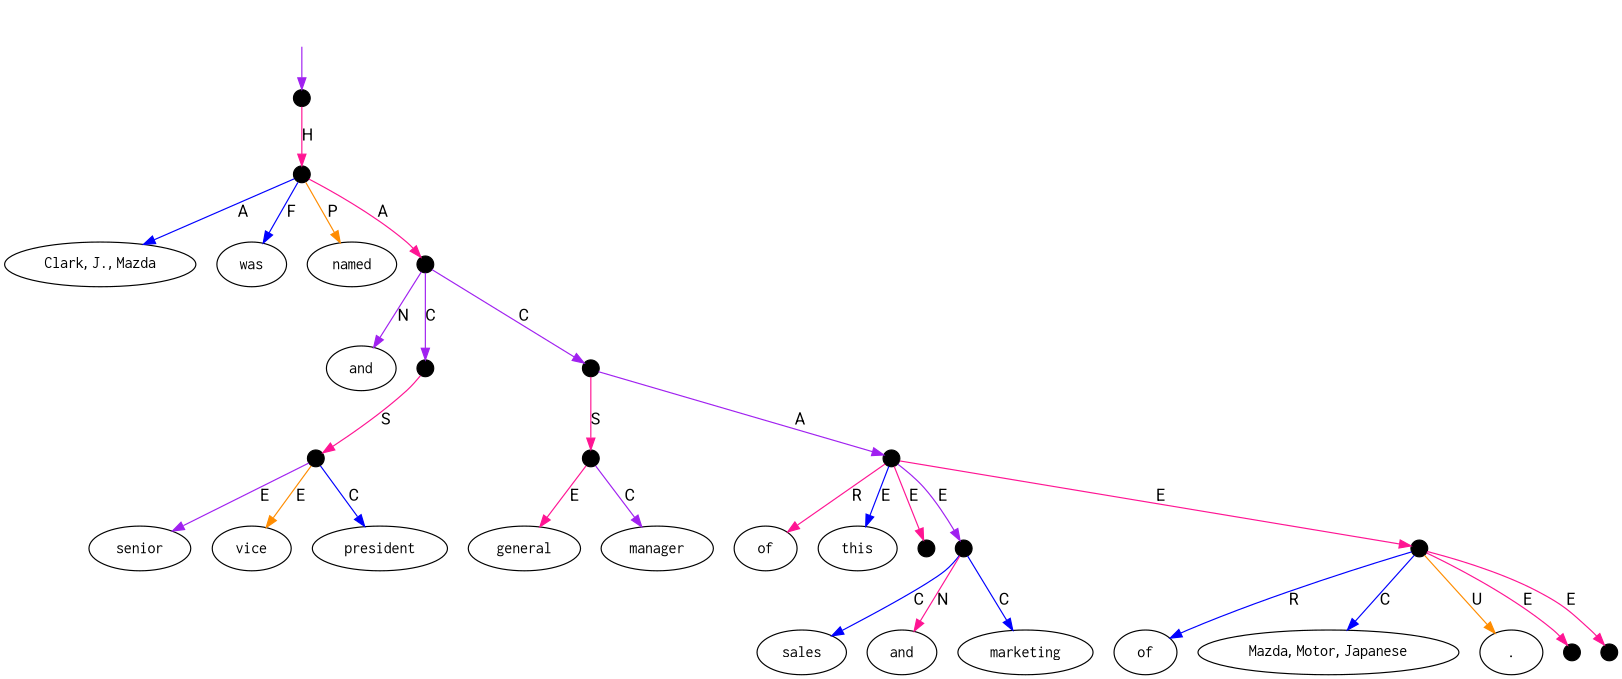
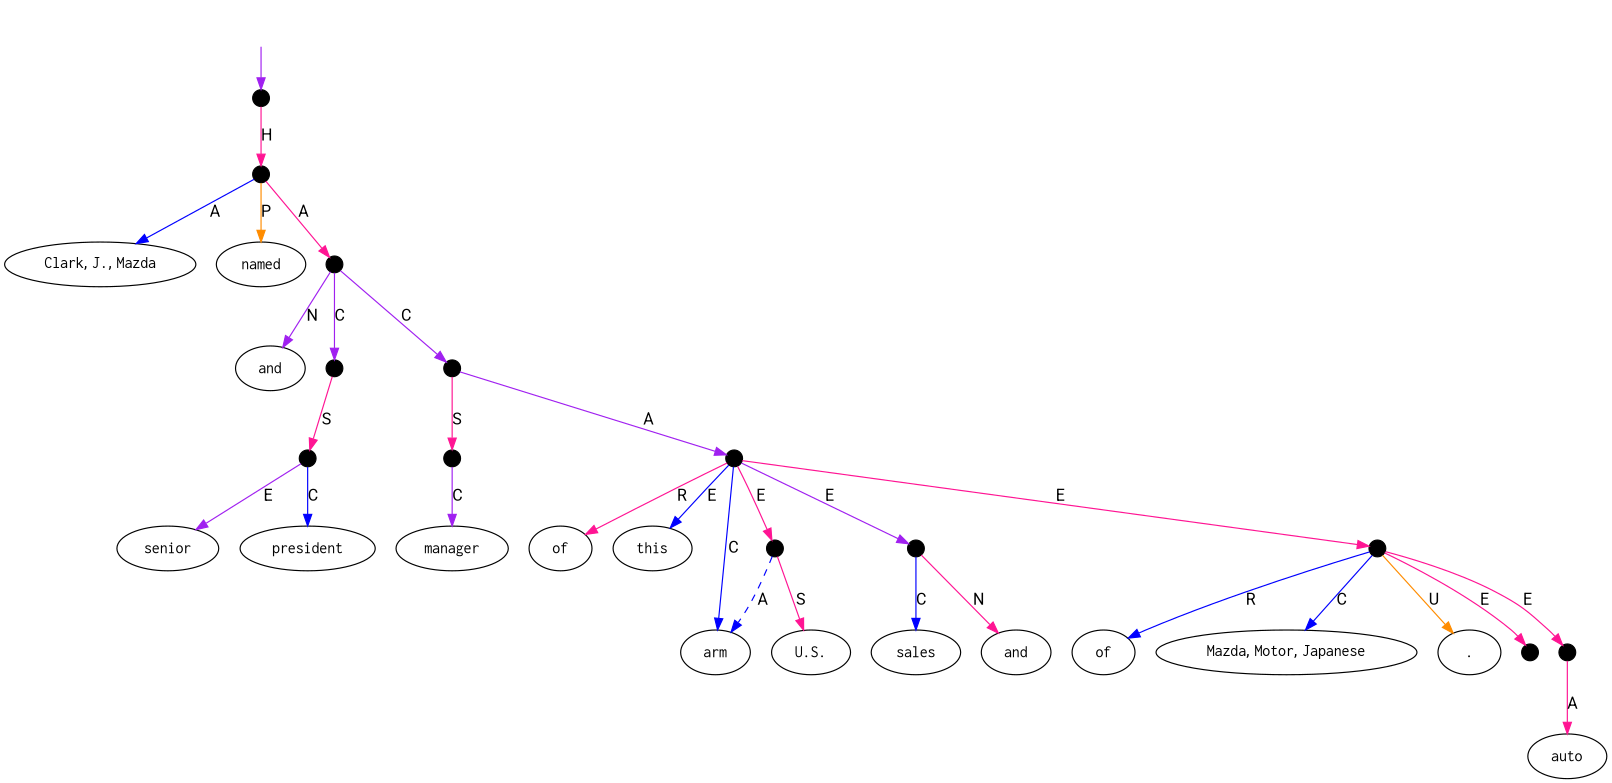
node "was": removed
node "vice": removed
node "general": removed
node "arm": added
node "U.S.": added
node "marketing": removed
node "auto": added
